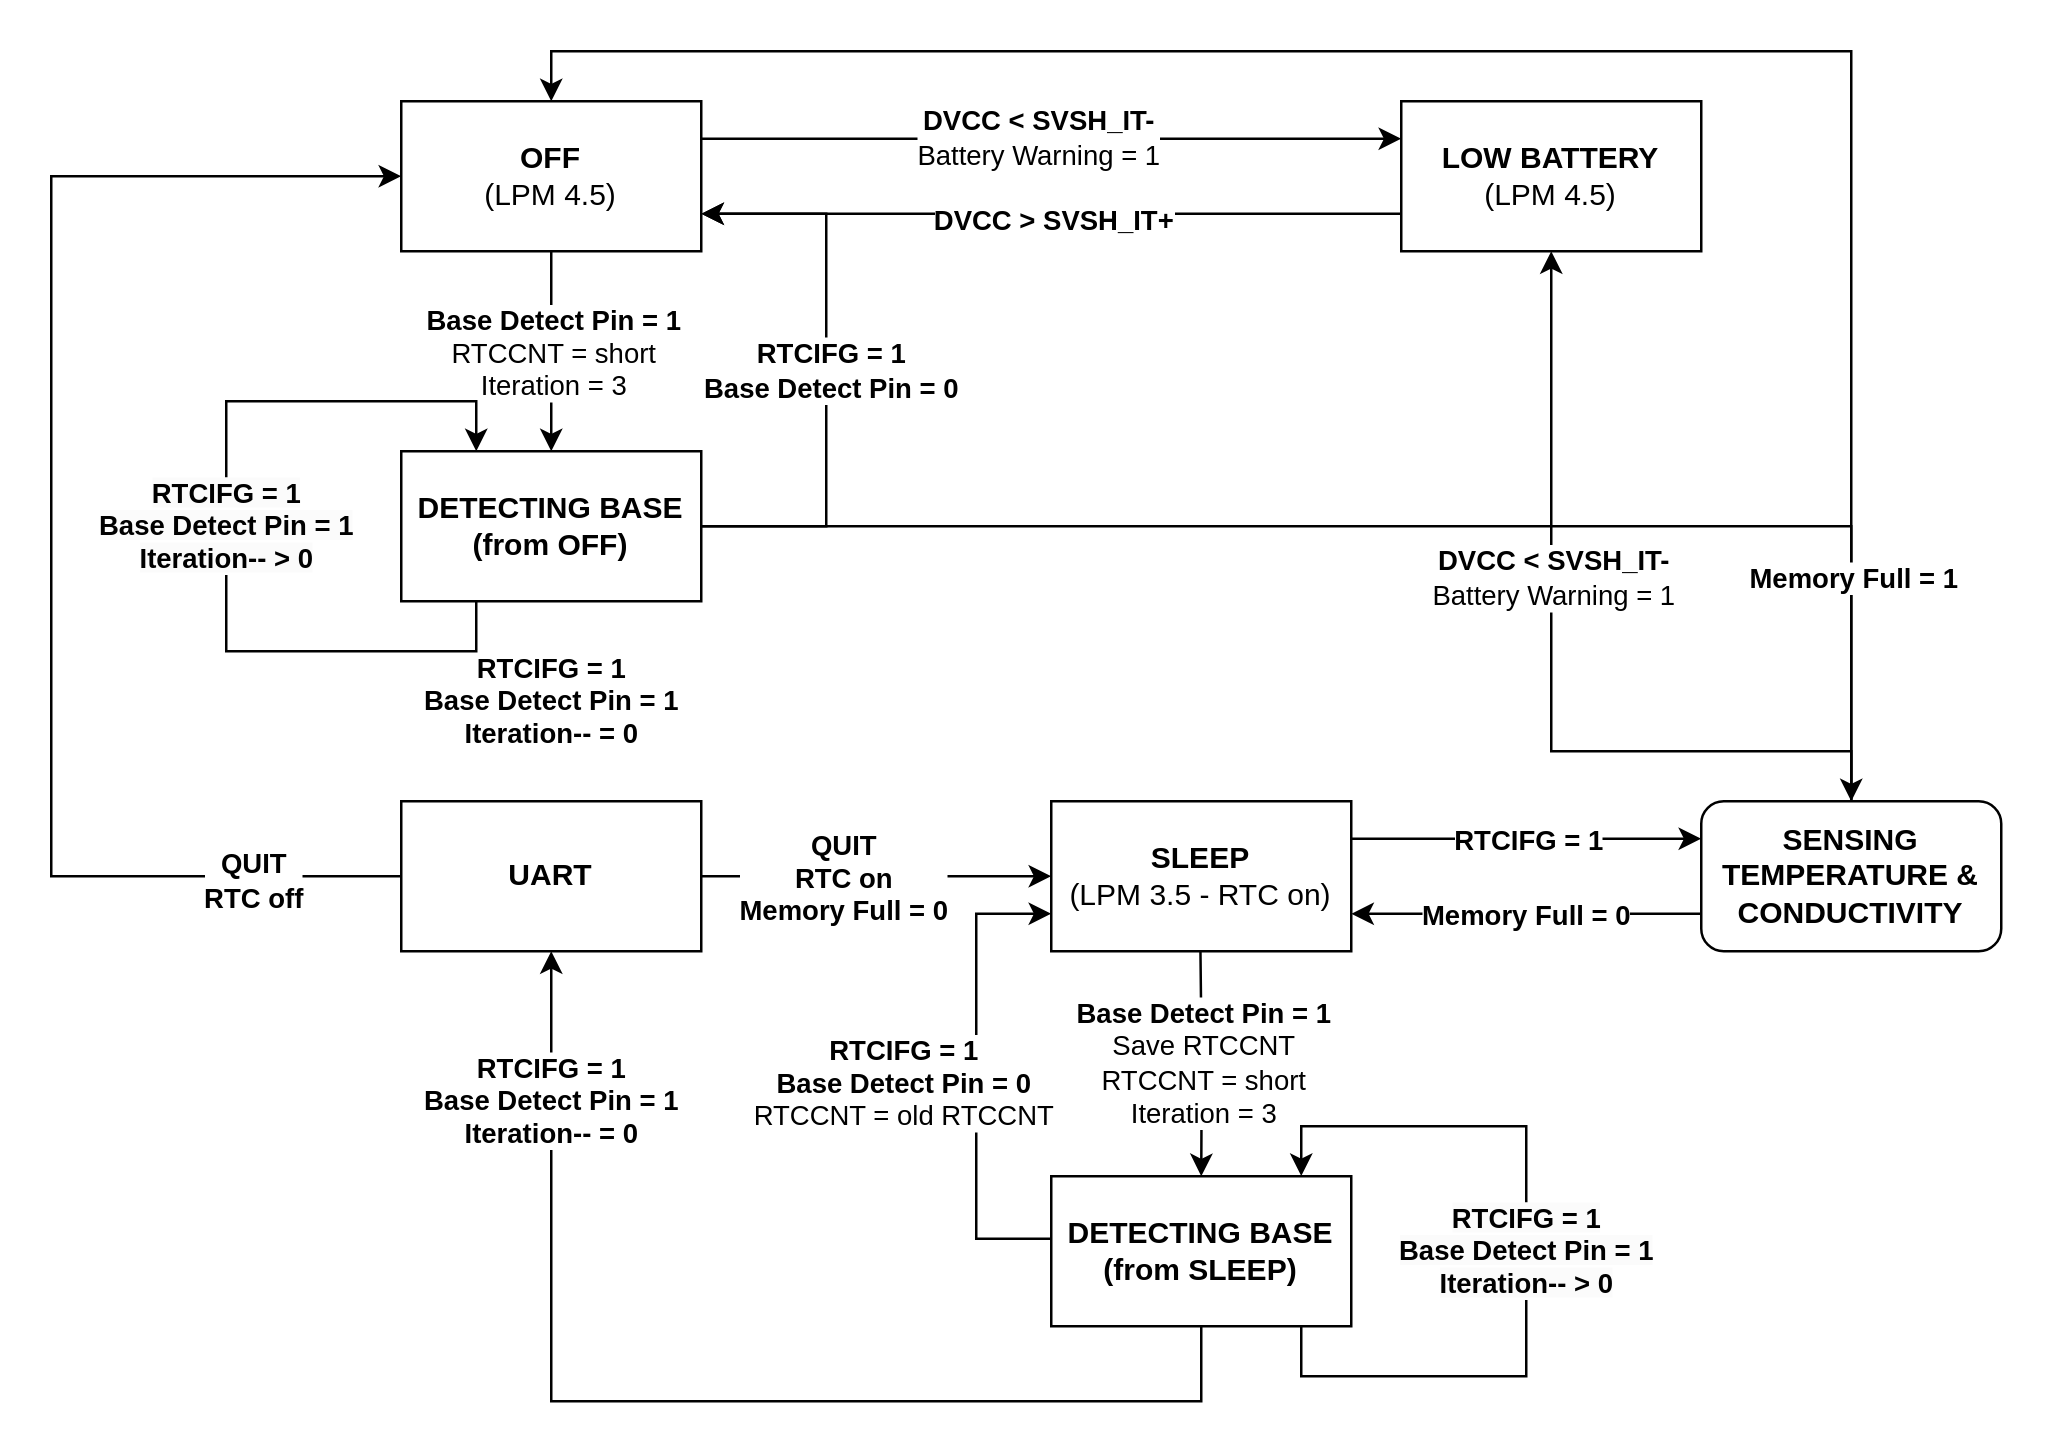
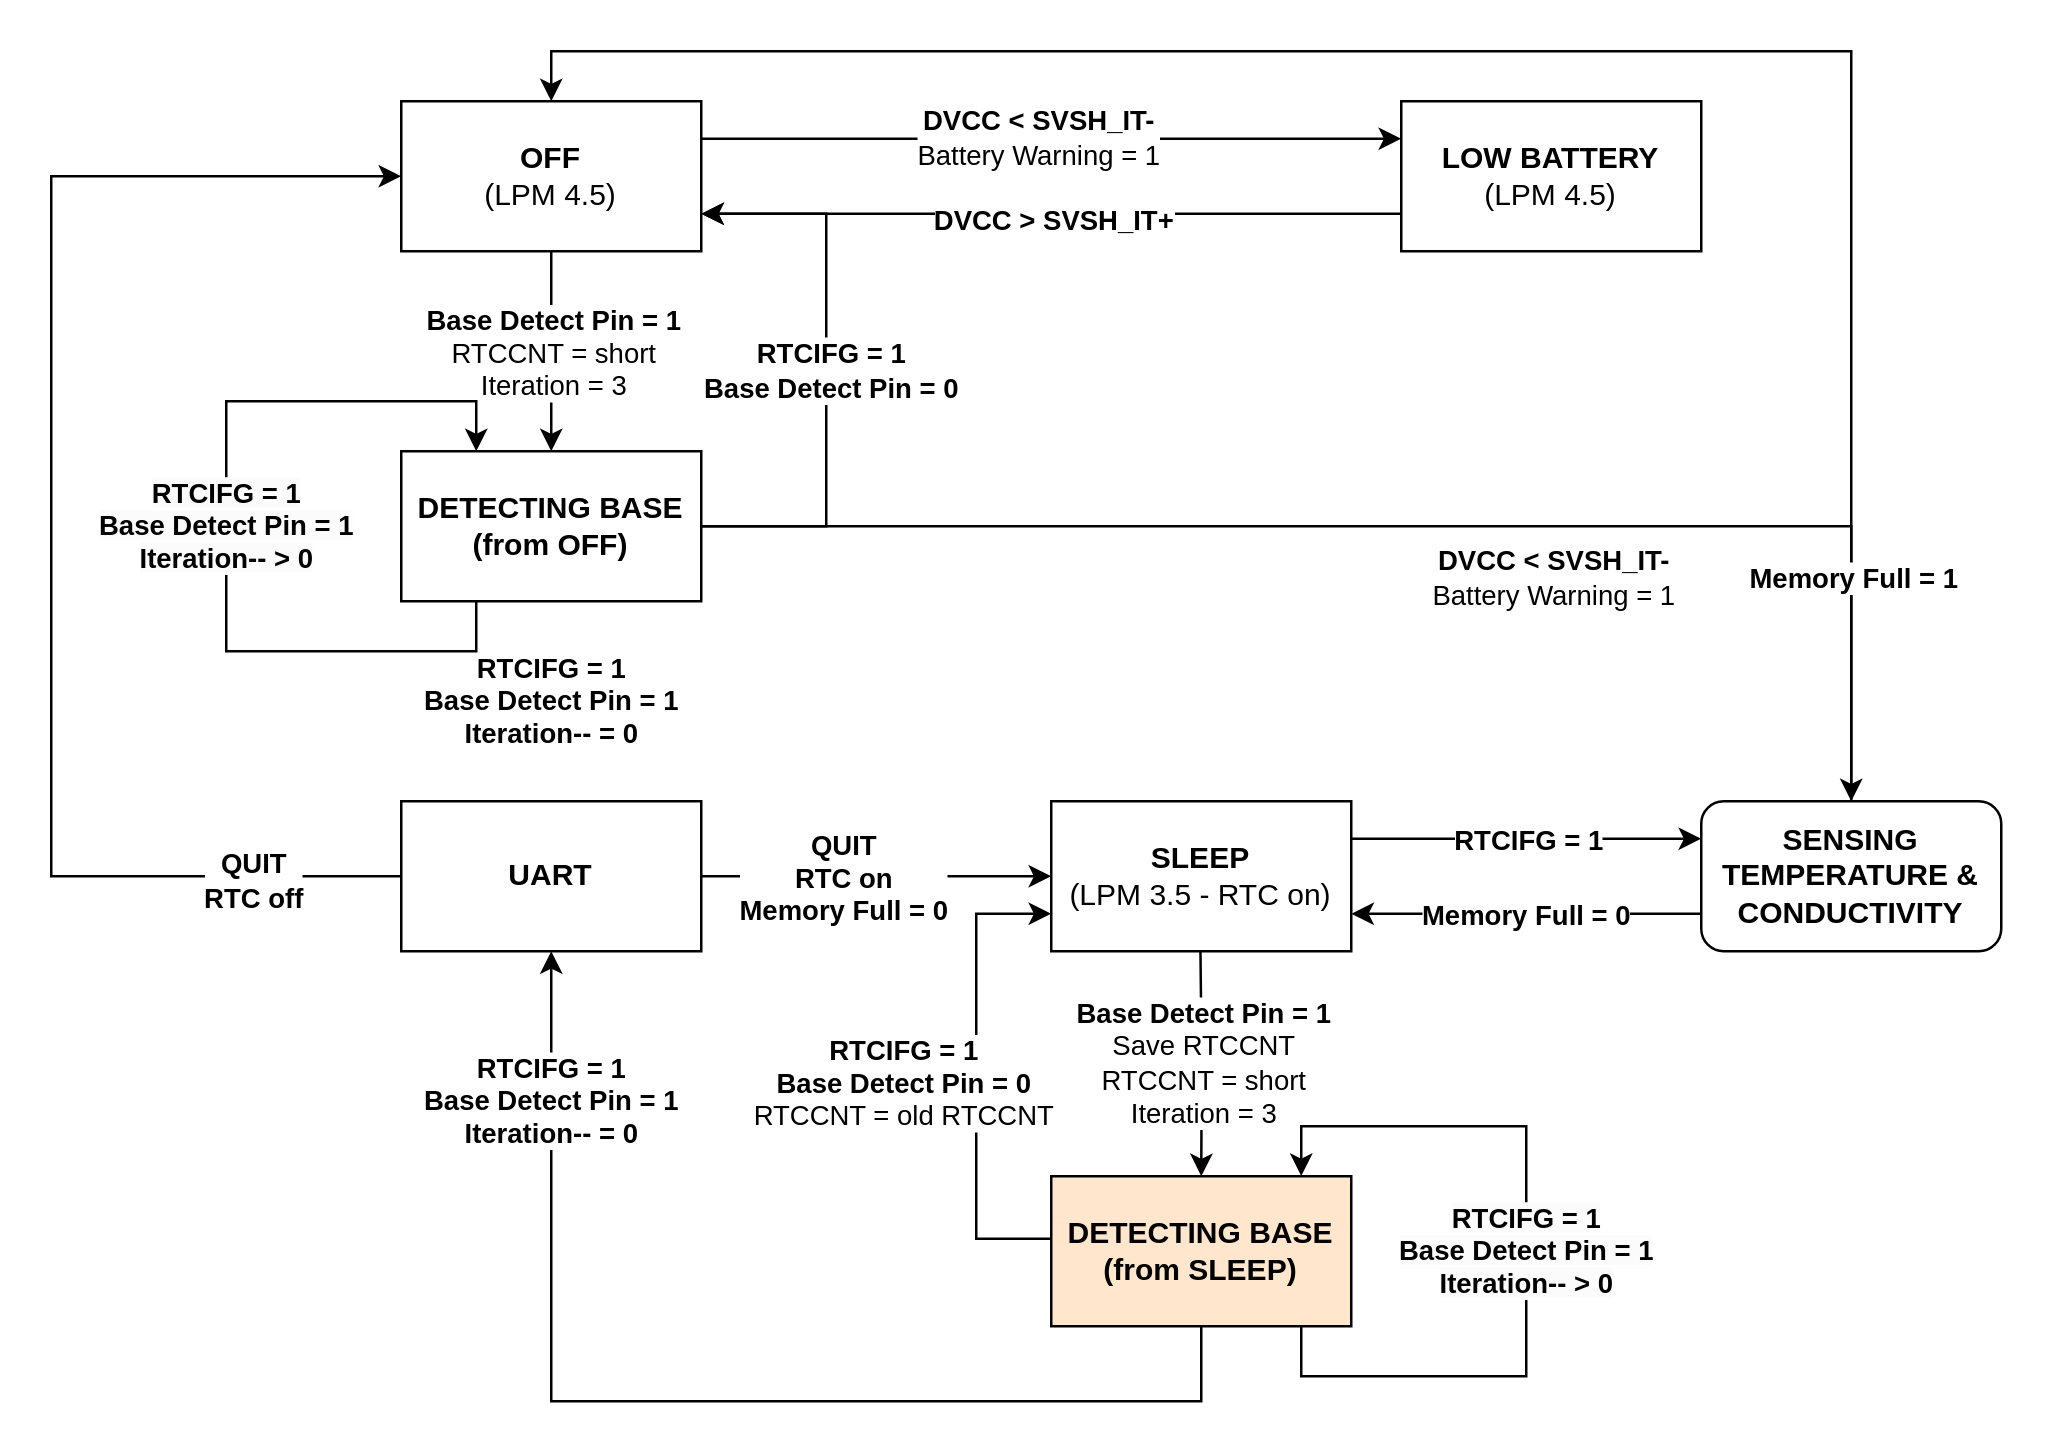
edge "SENSING TEMPERATURE & CONDUCTIVITY" -> "LOW BATTERY (LPM 4.5)": removed
node "DETECTING BASE (from SLEEP)": fillcolor #ffffff -> #ffe6cc
